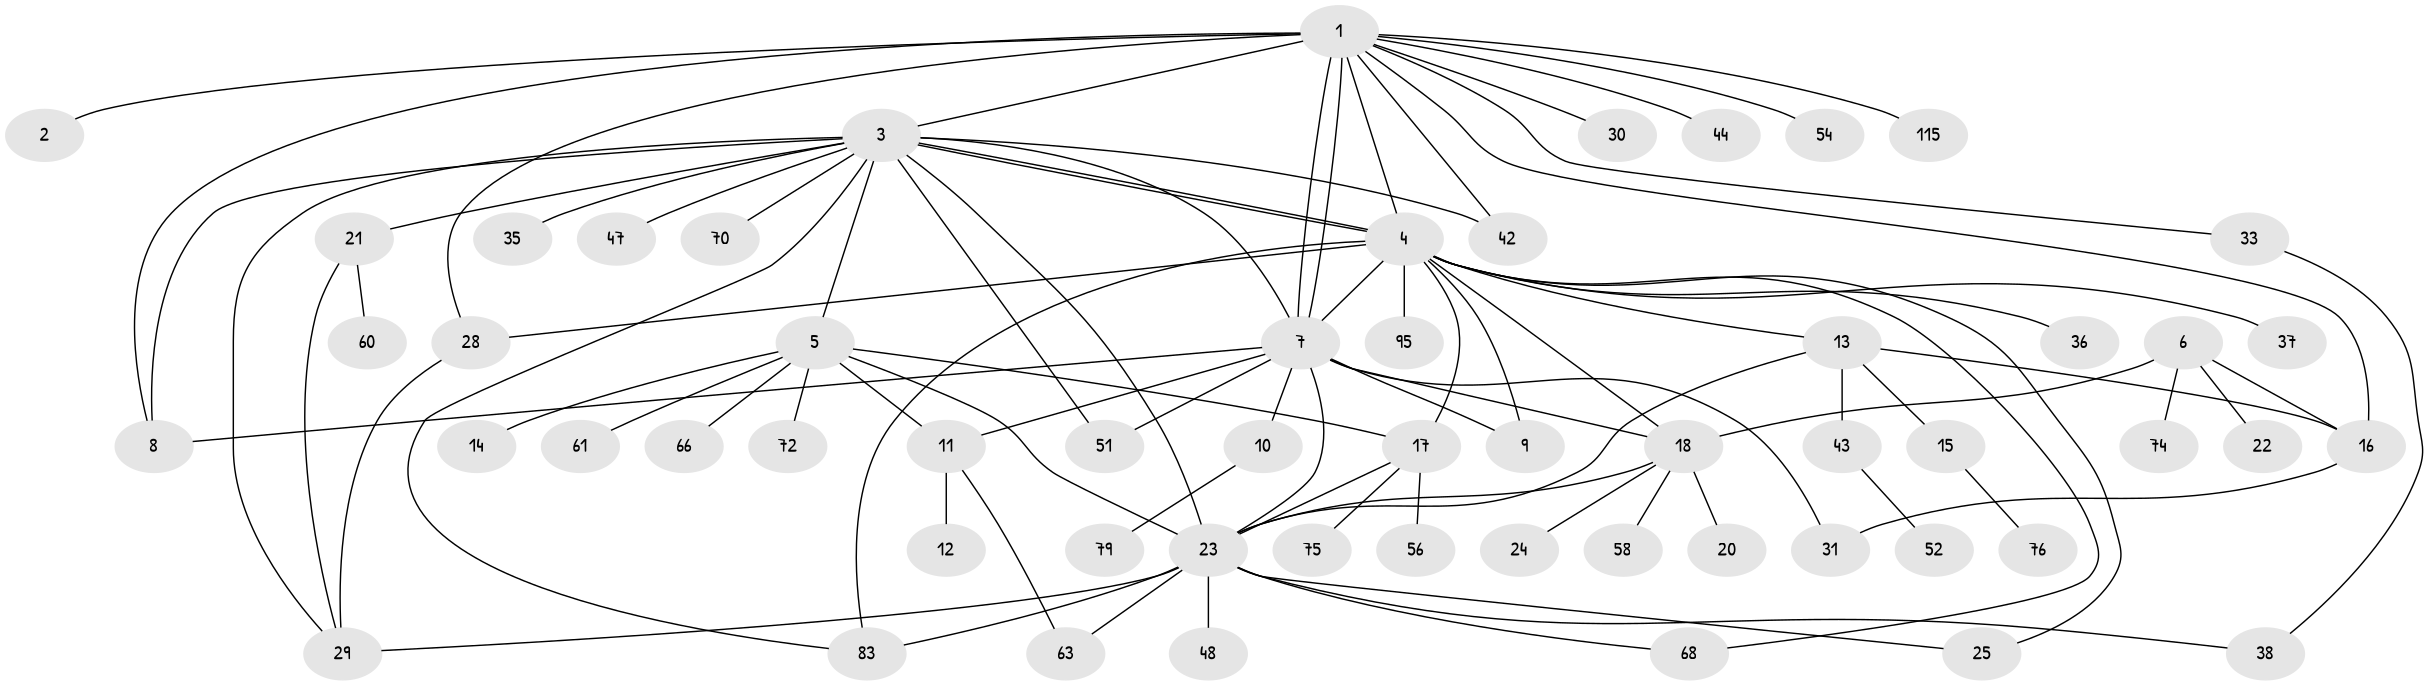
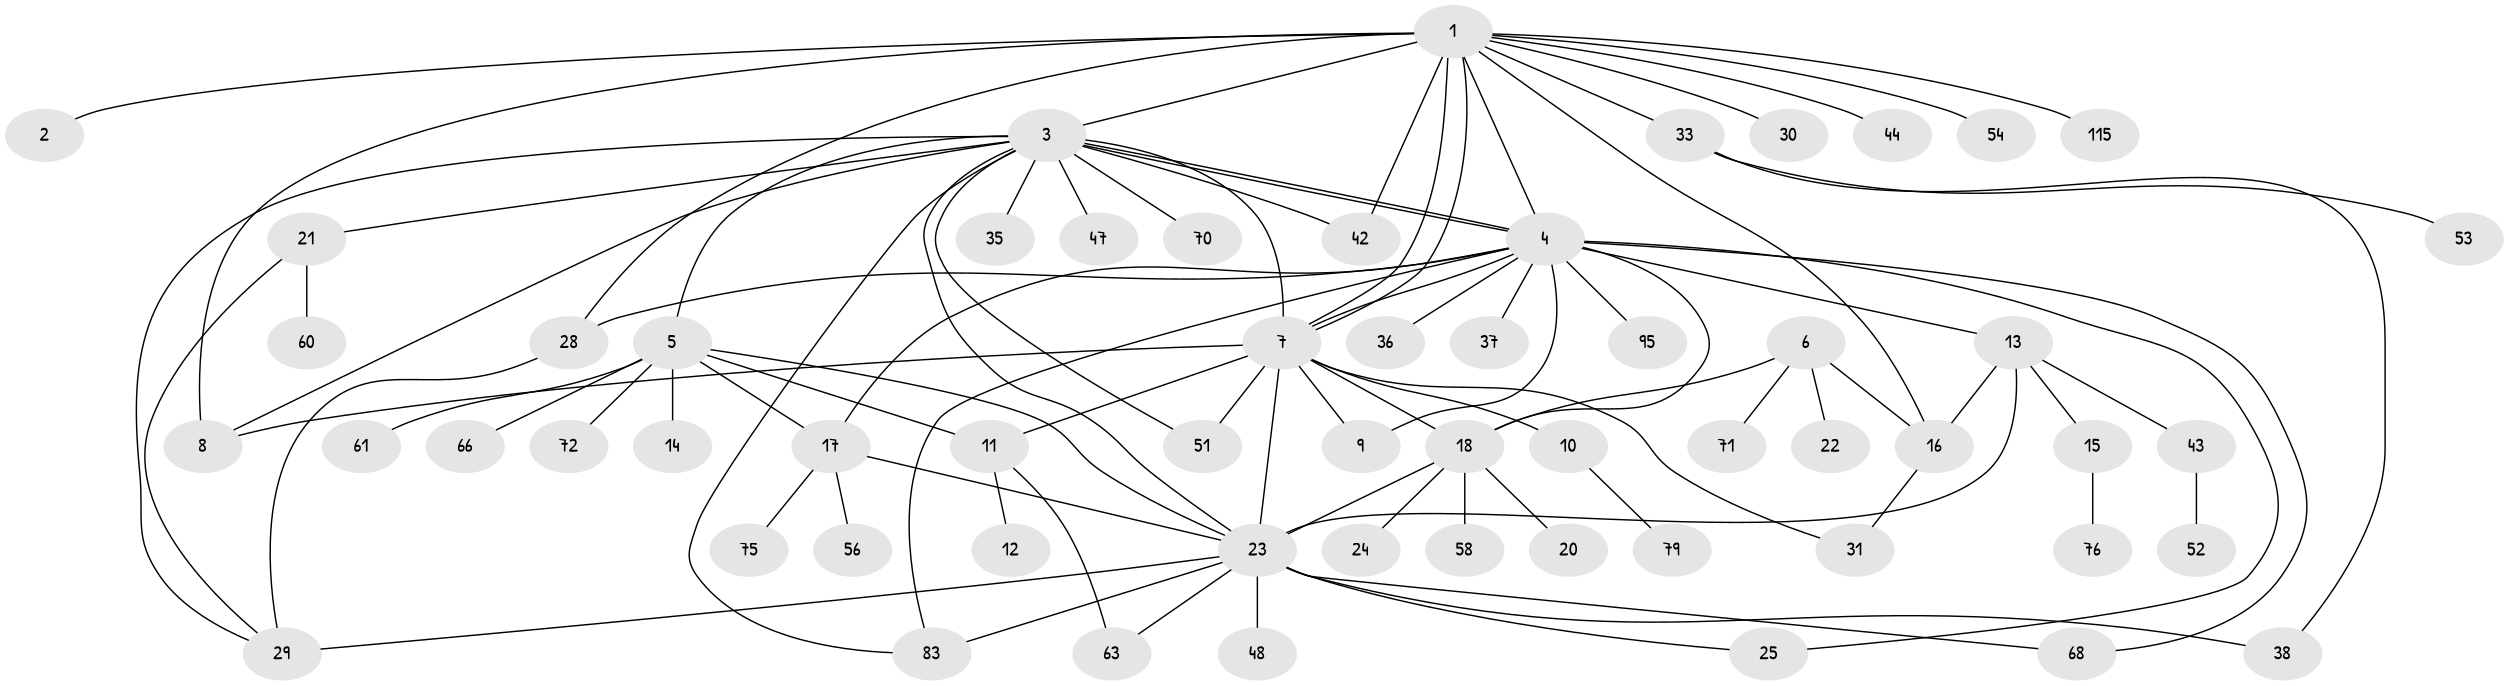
node "53": added
node "74": label "74" -> "71"
